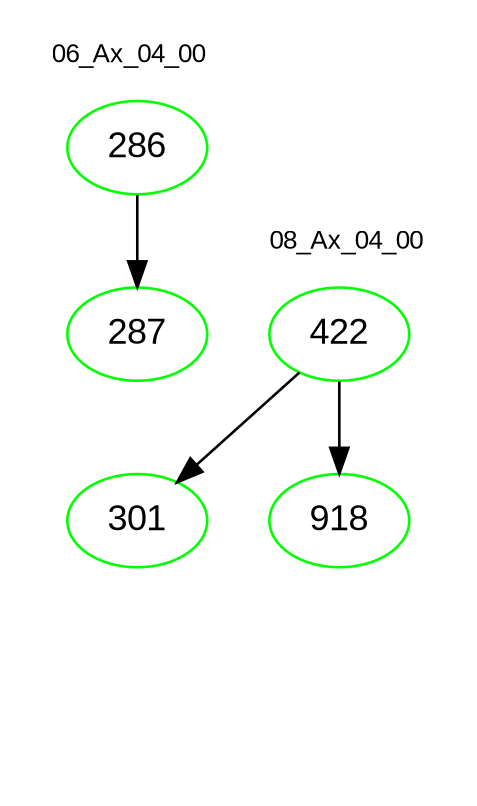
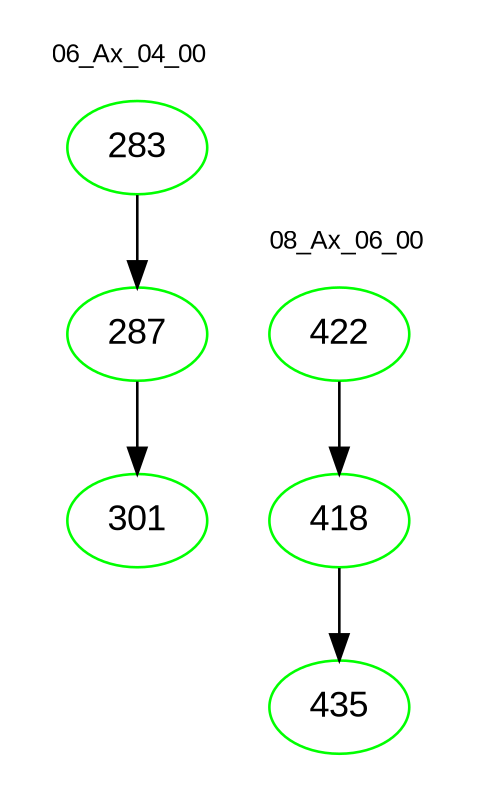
node "286": label "286" -> "283"
cluster "08_Ax_04_00": label "08_Ax_04_00" -> "08_Ax_06_00"
edge "422" -> "301": now "287" -> "301"
node "918": label "918" -> "418"
node "435": added
